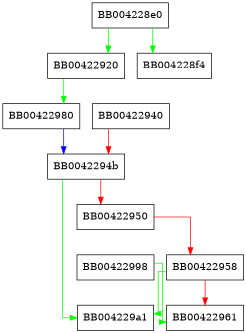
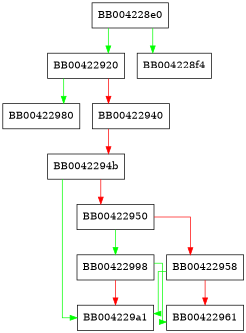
edge "BB00422920" -> "BB00422940": added
edge "BB00422980" -> "BB0042294b": removed
edge "BB00422950" -> "BB00422998": added
edge "BB00422998" -> "BB004229a1": added
